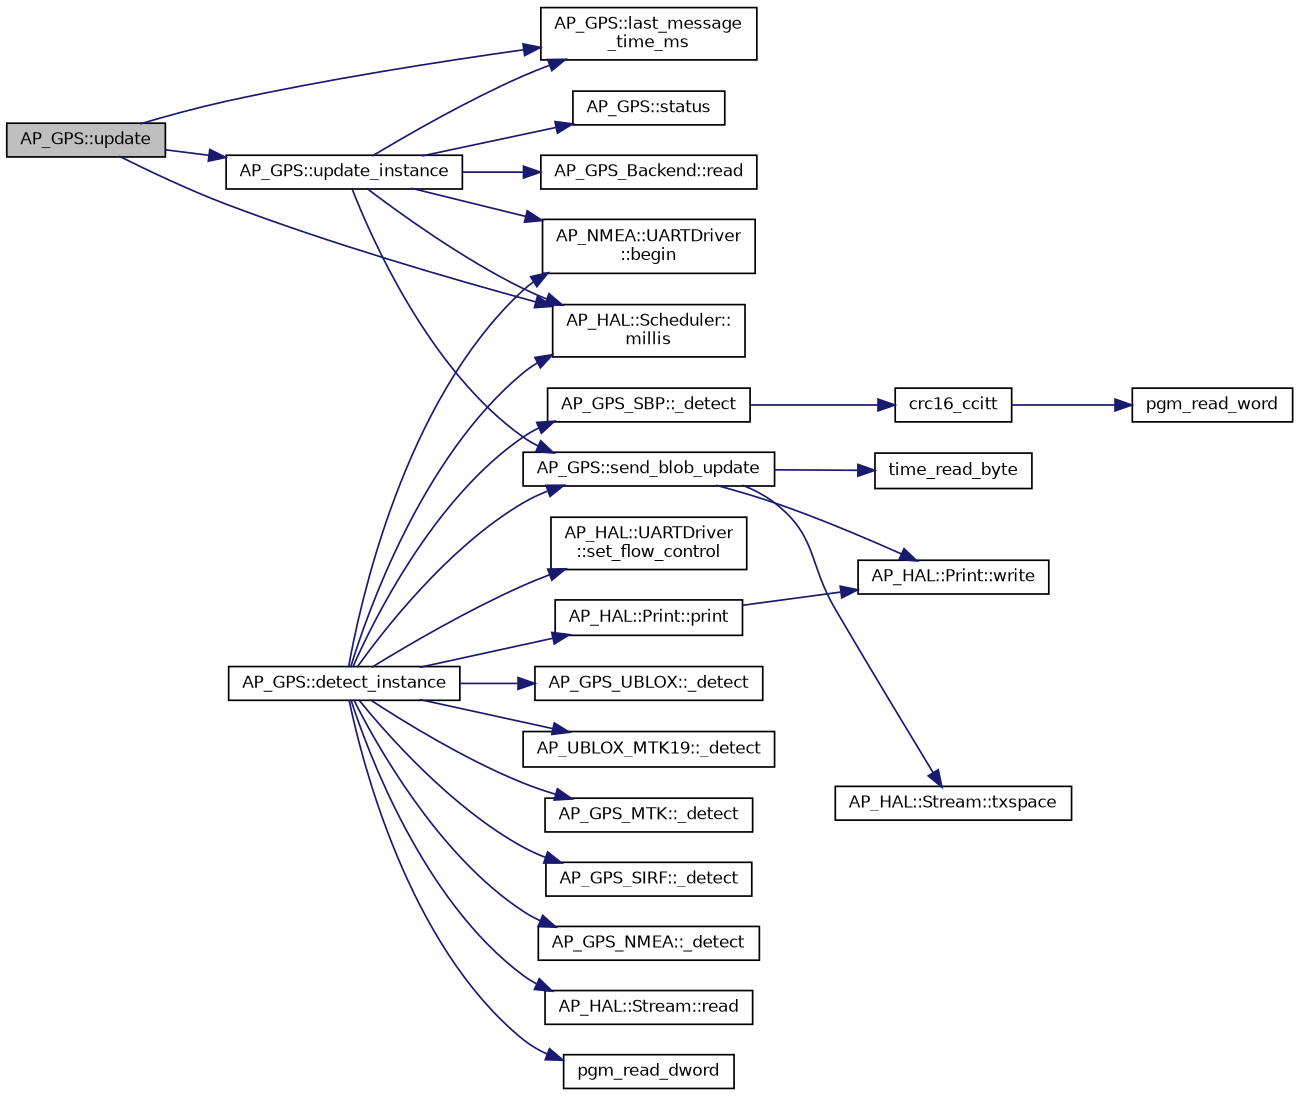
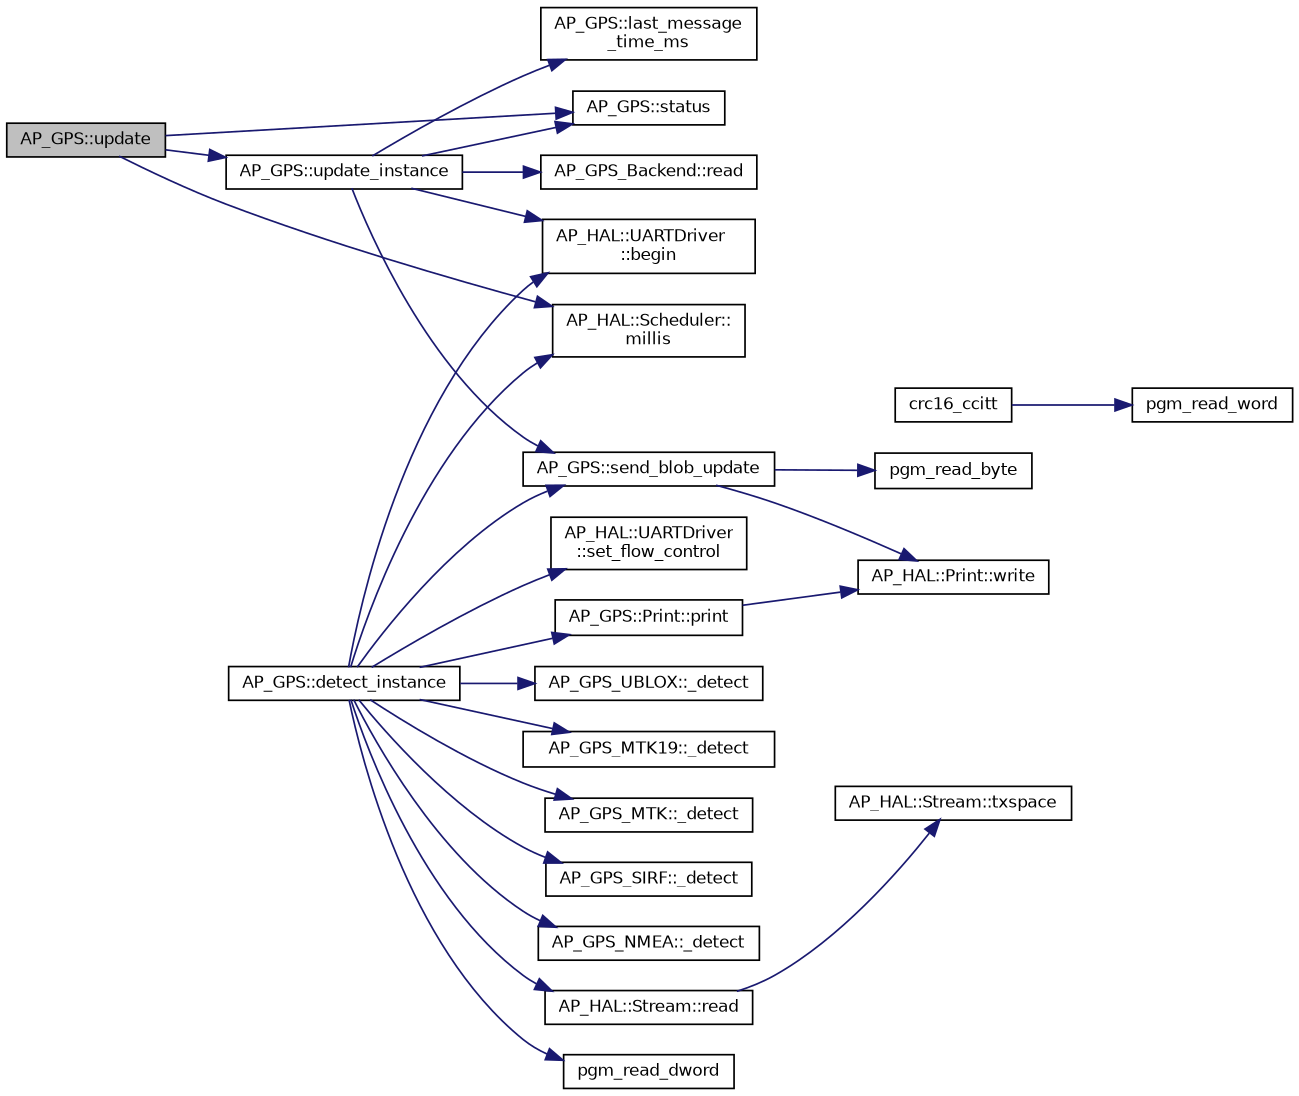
edge "AP_GPS::update" -> "AP_GPS::last_message _time_ms": now "AP_GPS::update" -> "AP_GPS::status"
node "AP_NMEA::UARTDriver ::begin": label "AP_NMEA::UARTDriver ::begin" -> "AP_HAL::UARTDriver ::begin"
edge "AP_GPS::update_instance" -> "AP_HAL::Scheduler:: millis": removed
node "AP_GPS_SBP::_detect": removed
node "time_read_byte": label "time_read_byte" -> "pgm_read_byte"
node "AP_HAL::Print::print": label "AP_HAL::Print::print" -> "AP_GPS::Print::print"
edge "AP_GPS::send_blob_update" -> "AP_HAL::Stream::txspace": now "AP_HAL::Stream::read" -> "AP_HAL::Stream::txspace"
node "AP_UBLOX_MTK19::_detect": label "AP_UBLOX_MTK19::_detect" -> "AP_GPS_MTK19::_detect"
